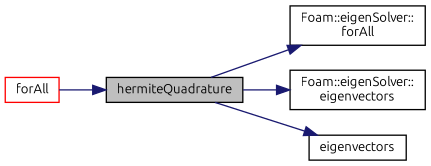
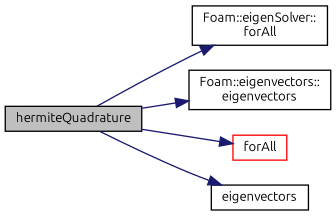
edge "forAll" -> "hermiteQuadrature": reversed
node "Foam::eigenSolver:: eigenvectors": label "Foam::eigenSolver:: eigenvectors" -> "Foam::eigenvectors:: eigenvectors"
